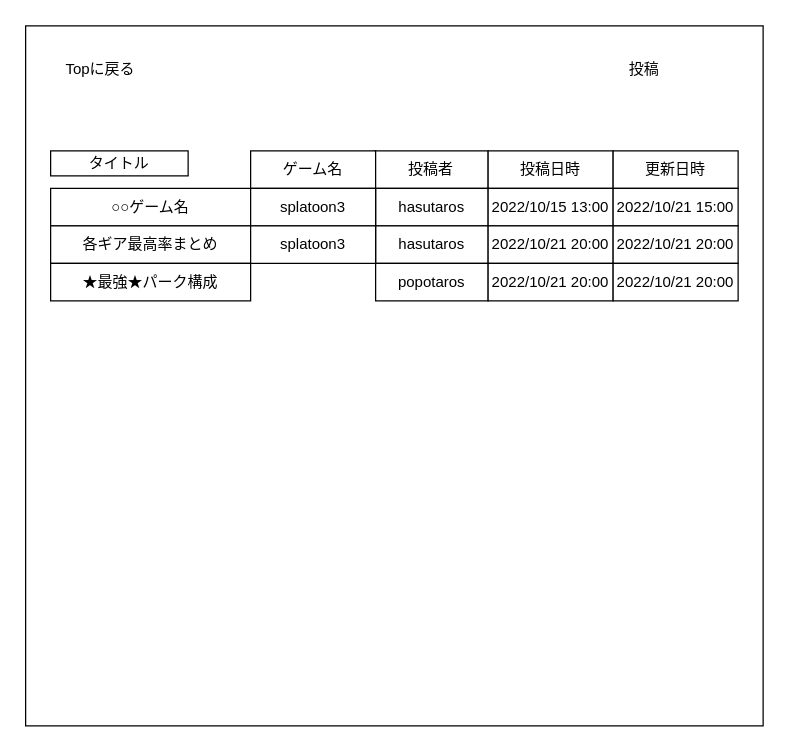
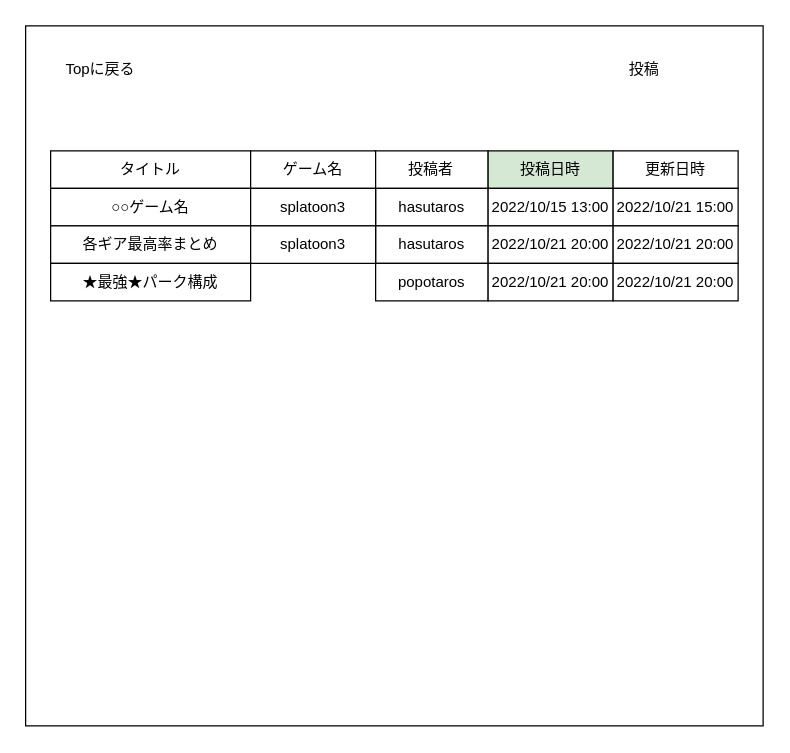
node "タイトル": size 138x25 -> 200x38
node "投稿日時": fillcolor #ffffff -> #d5e8d4
